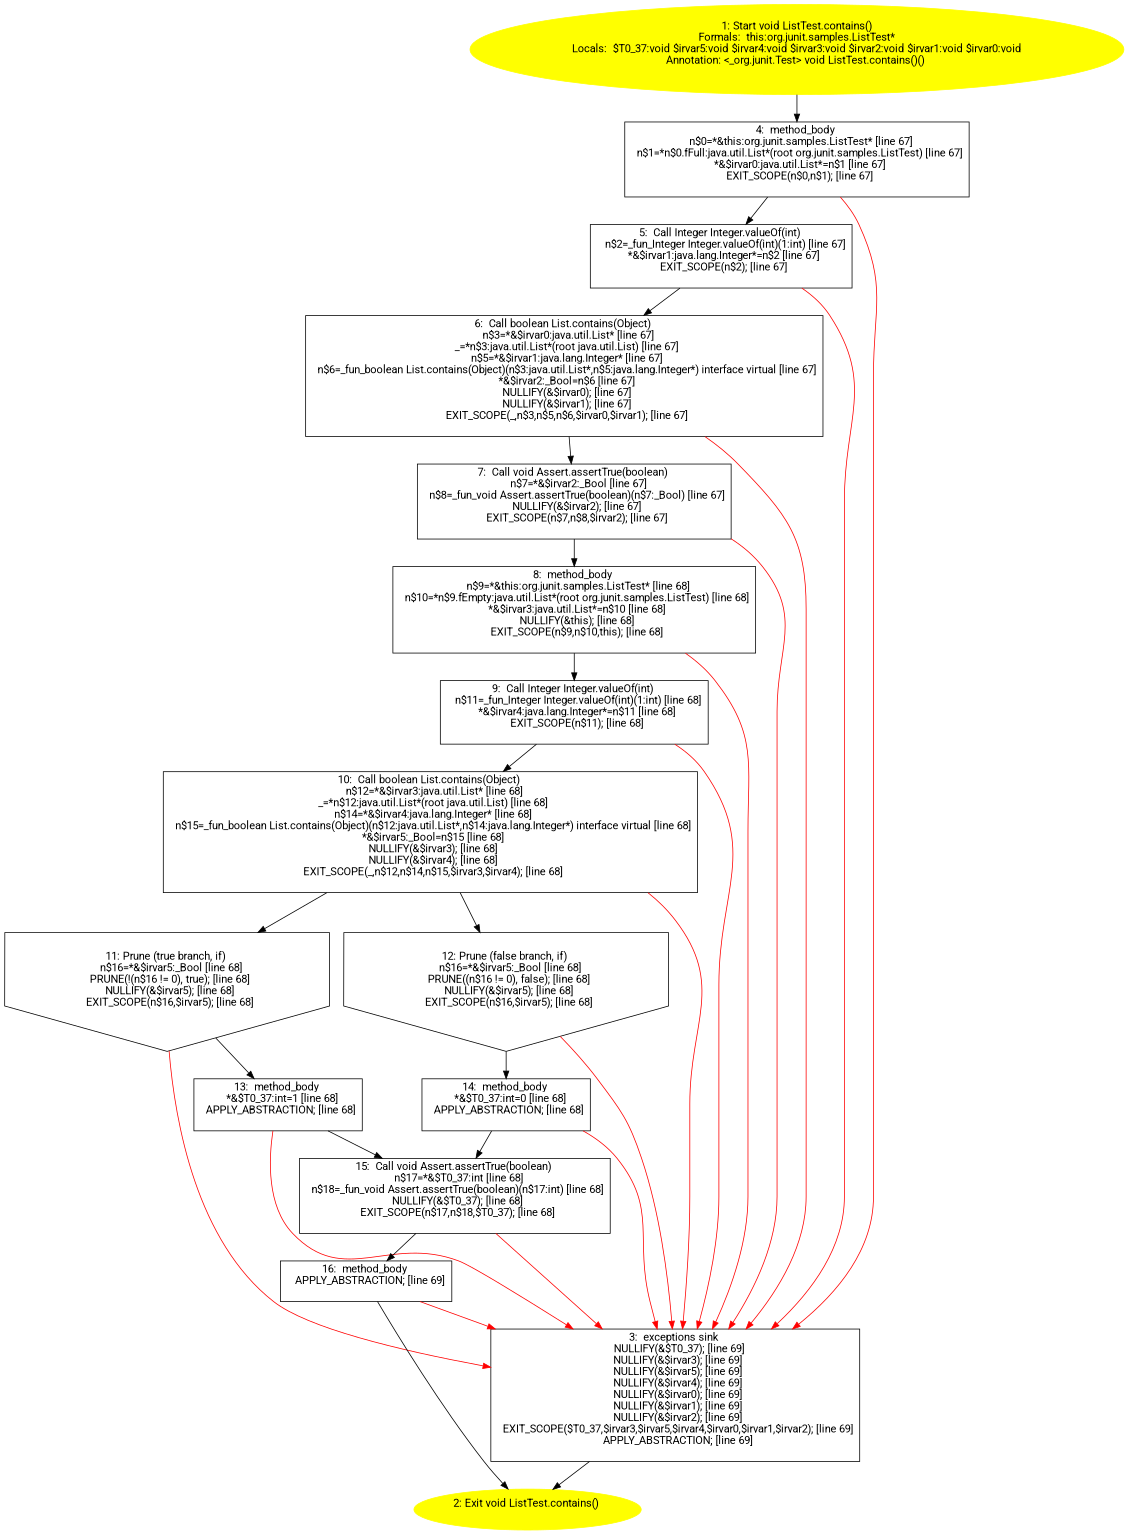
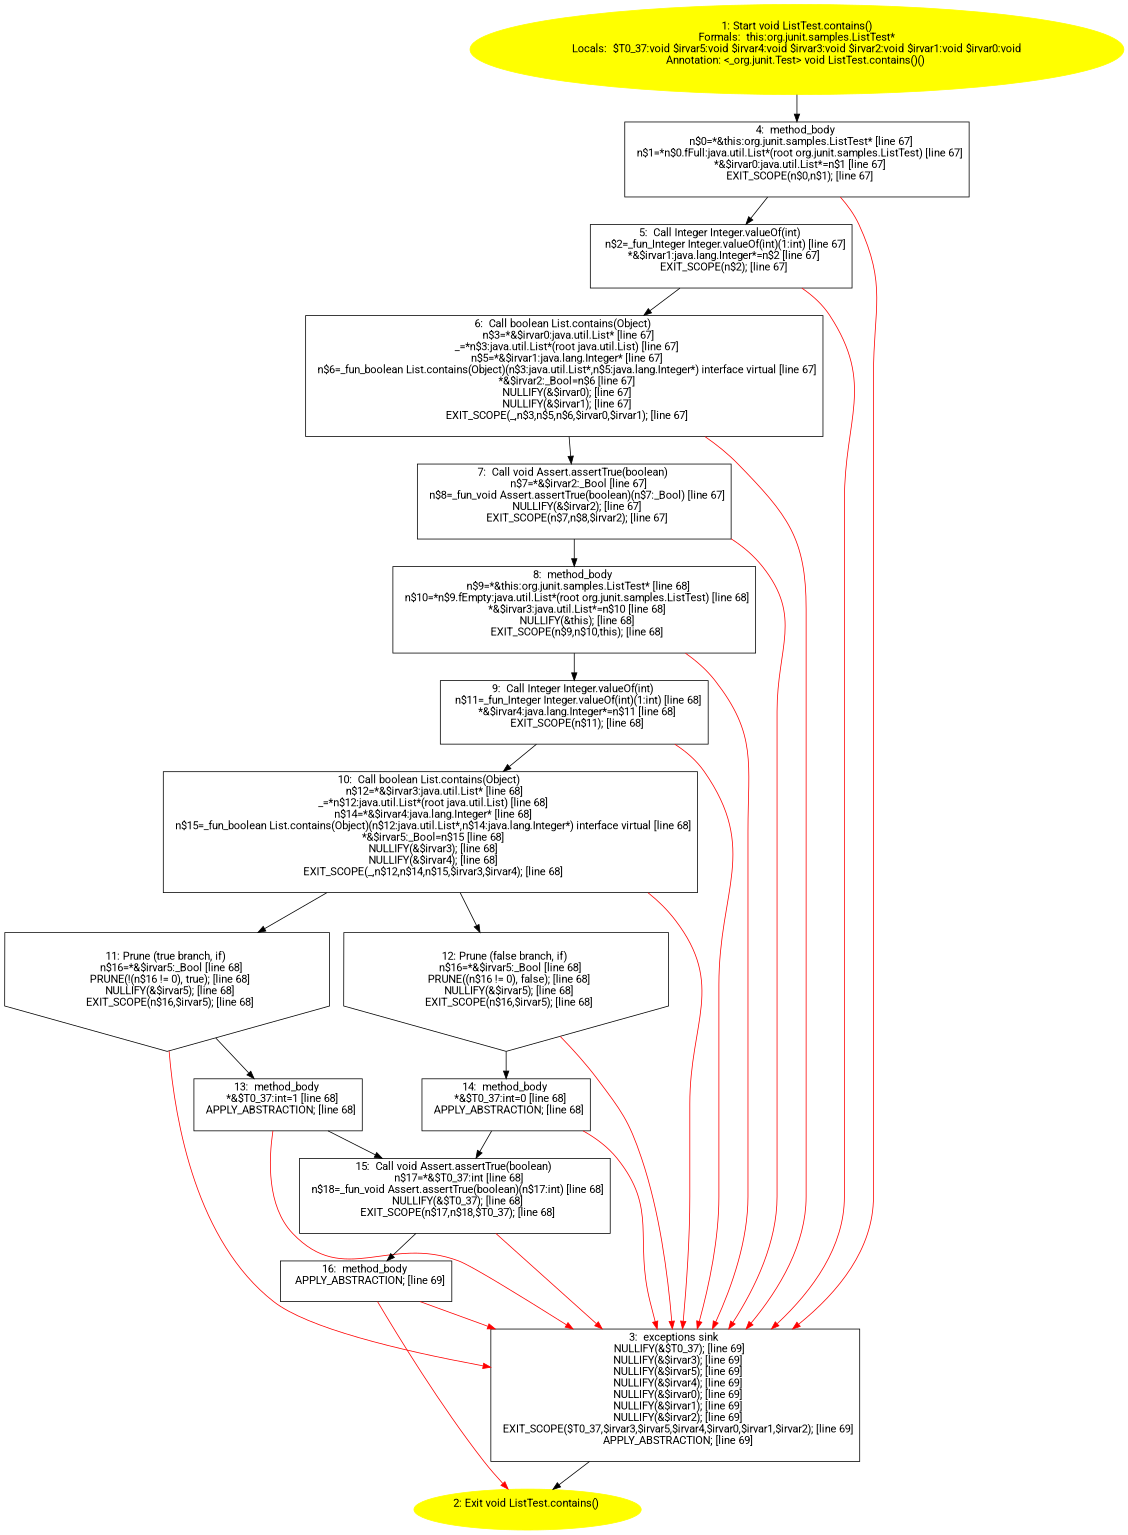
edge "16:  method_body APPLY_ABSTRACTION; [line 69]" -> "2: Exit void ListTest.contains()": color black -> red
